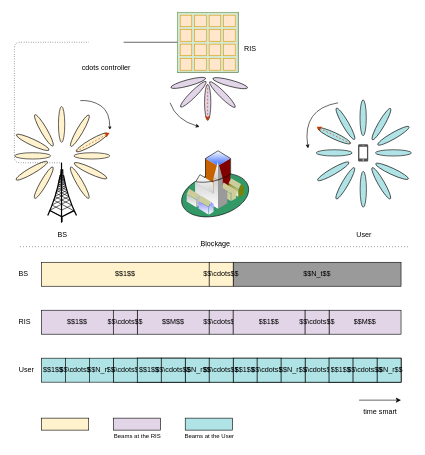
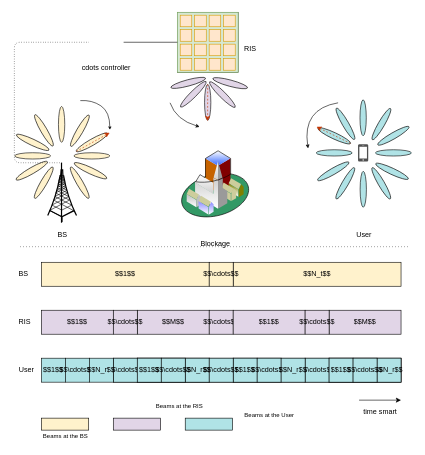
node "$$N_t$$": fillcolor #9a9a9a -> #fff2cc
node "Beams at the BS": added
node "Beams at the RIS": moved (137, 437) -> (179, 407)
node "Beams at the User": moved (209, 437) -> (269, 416)
